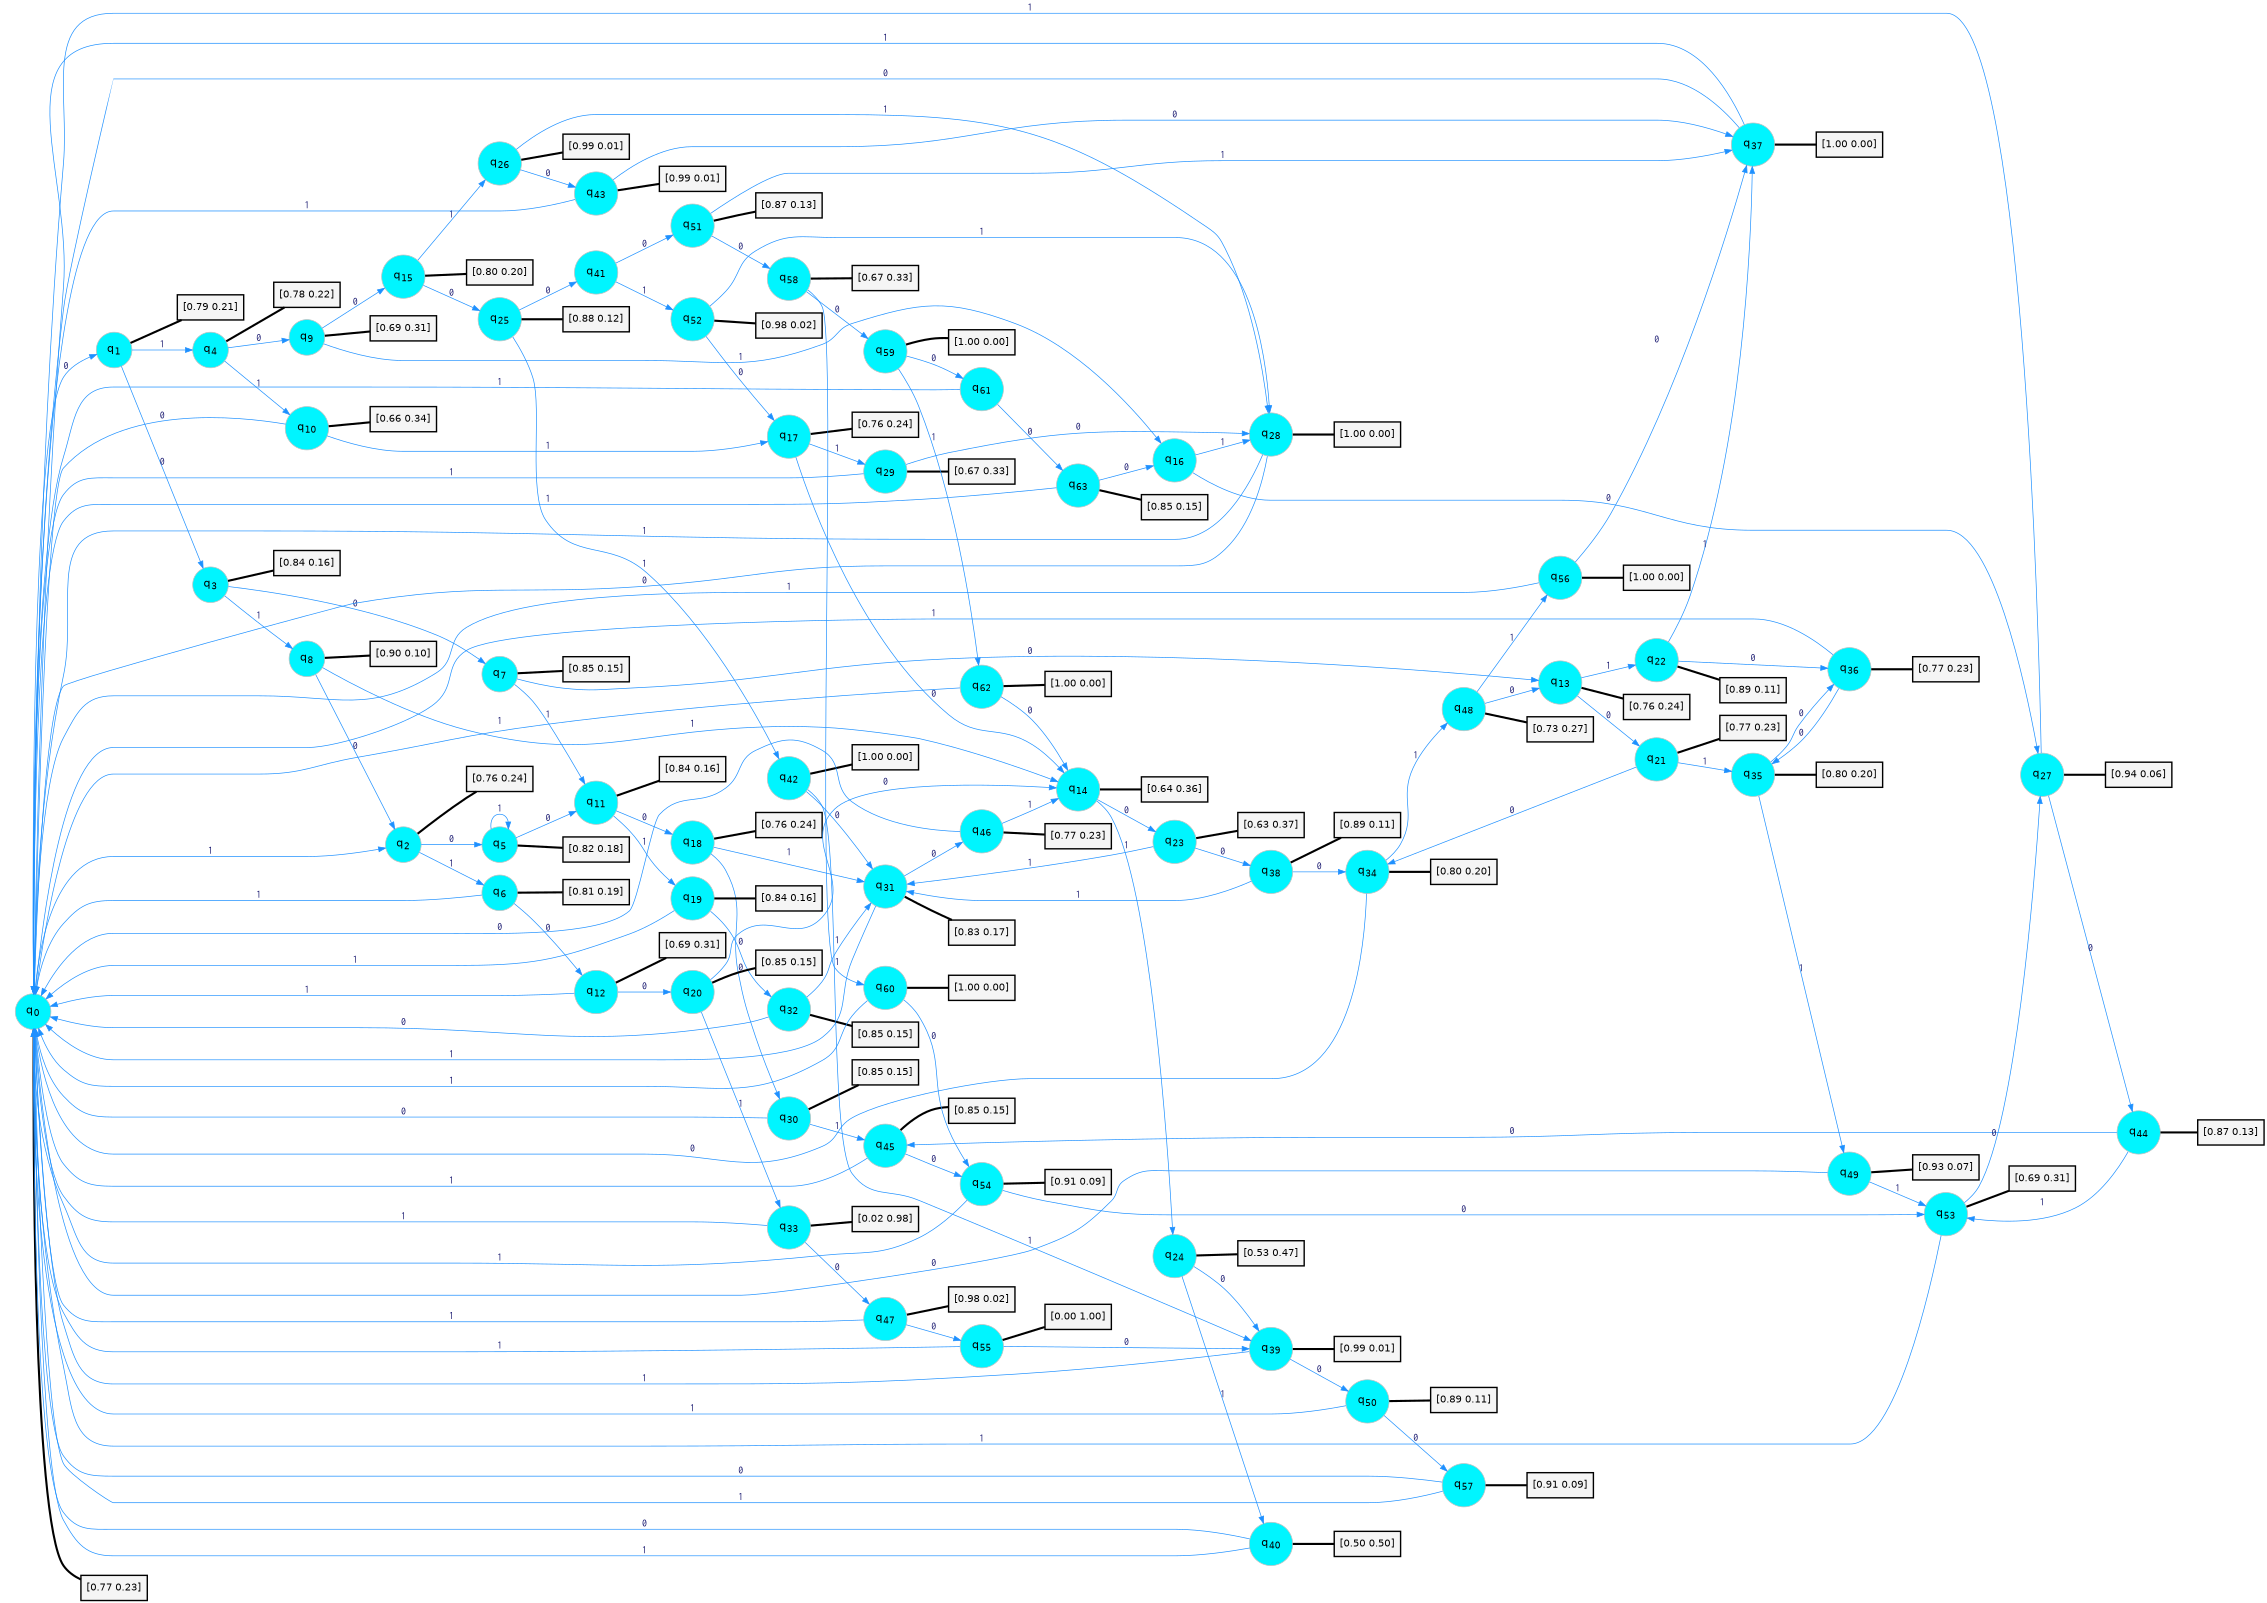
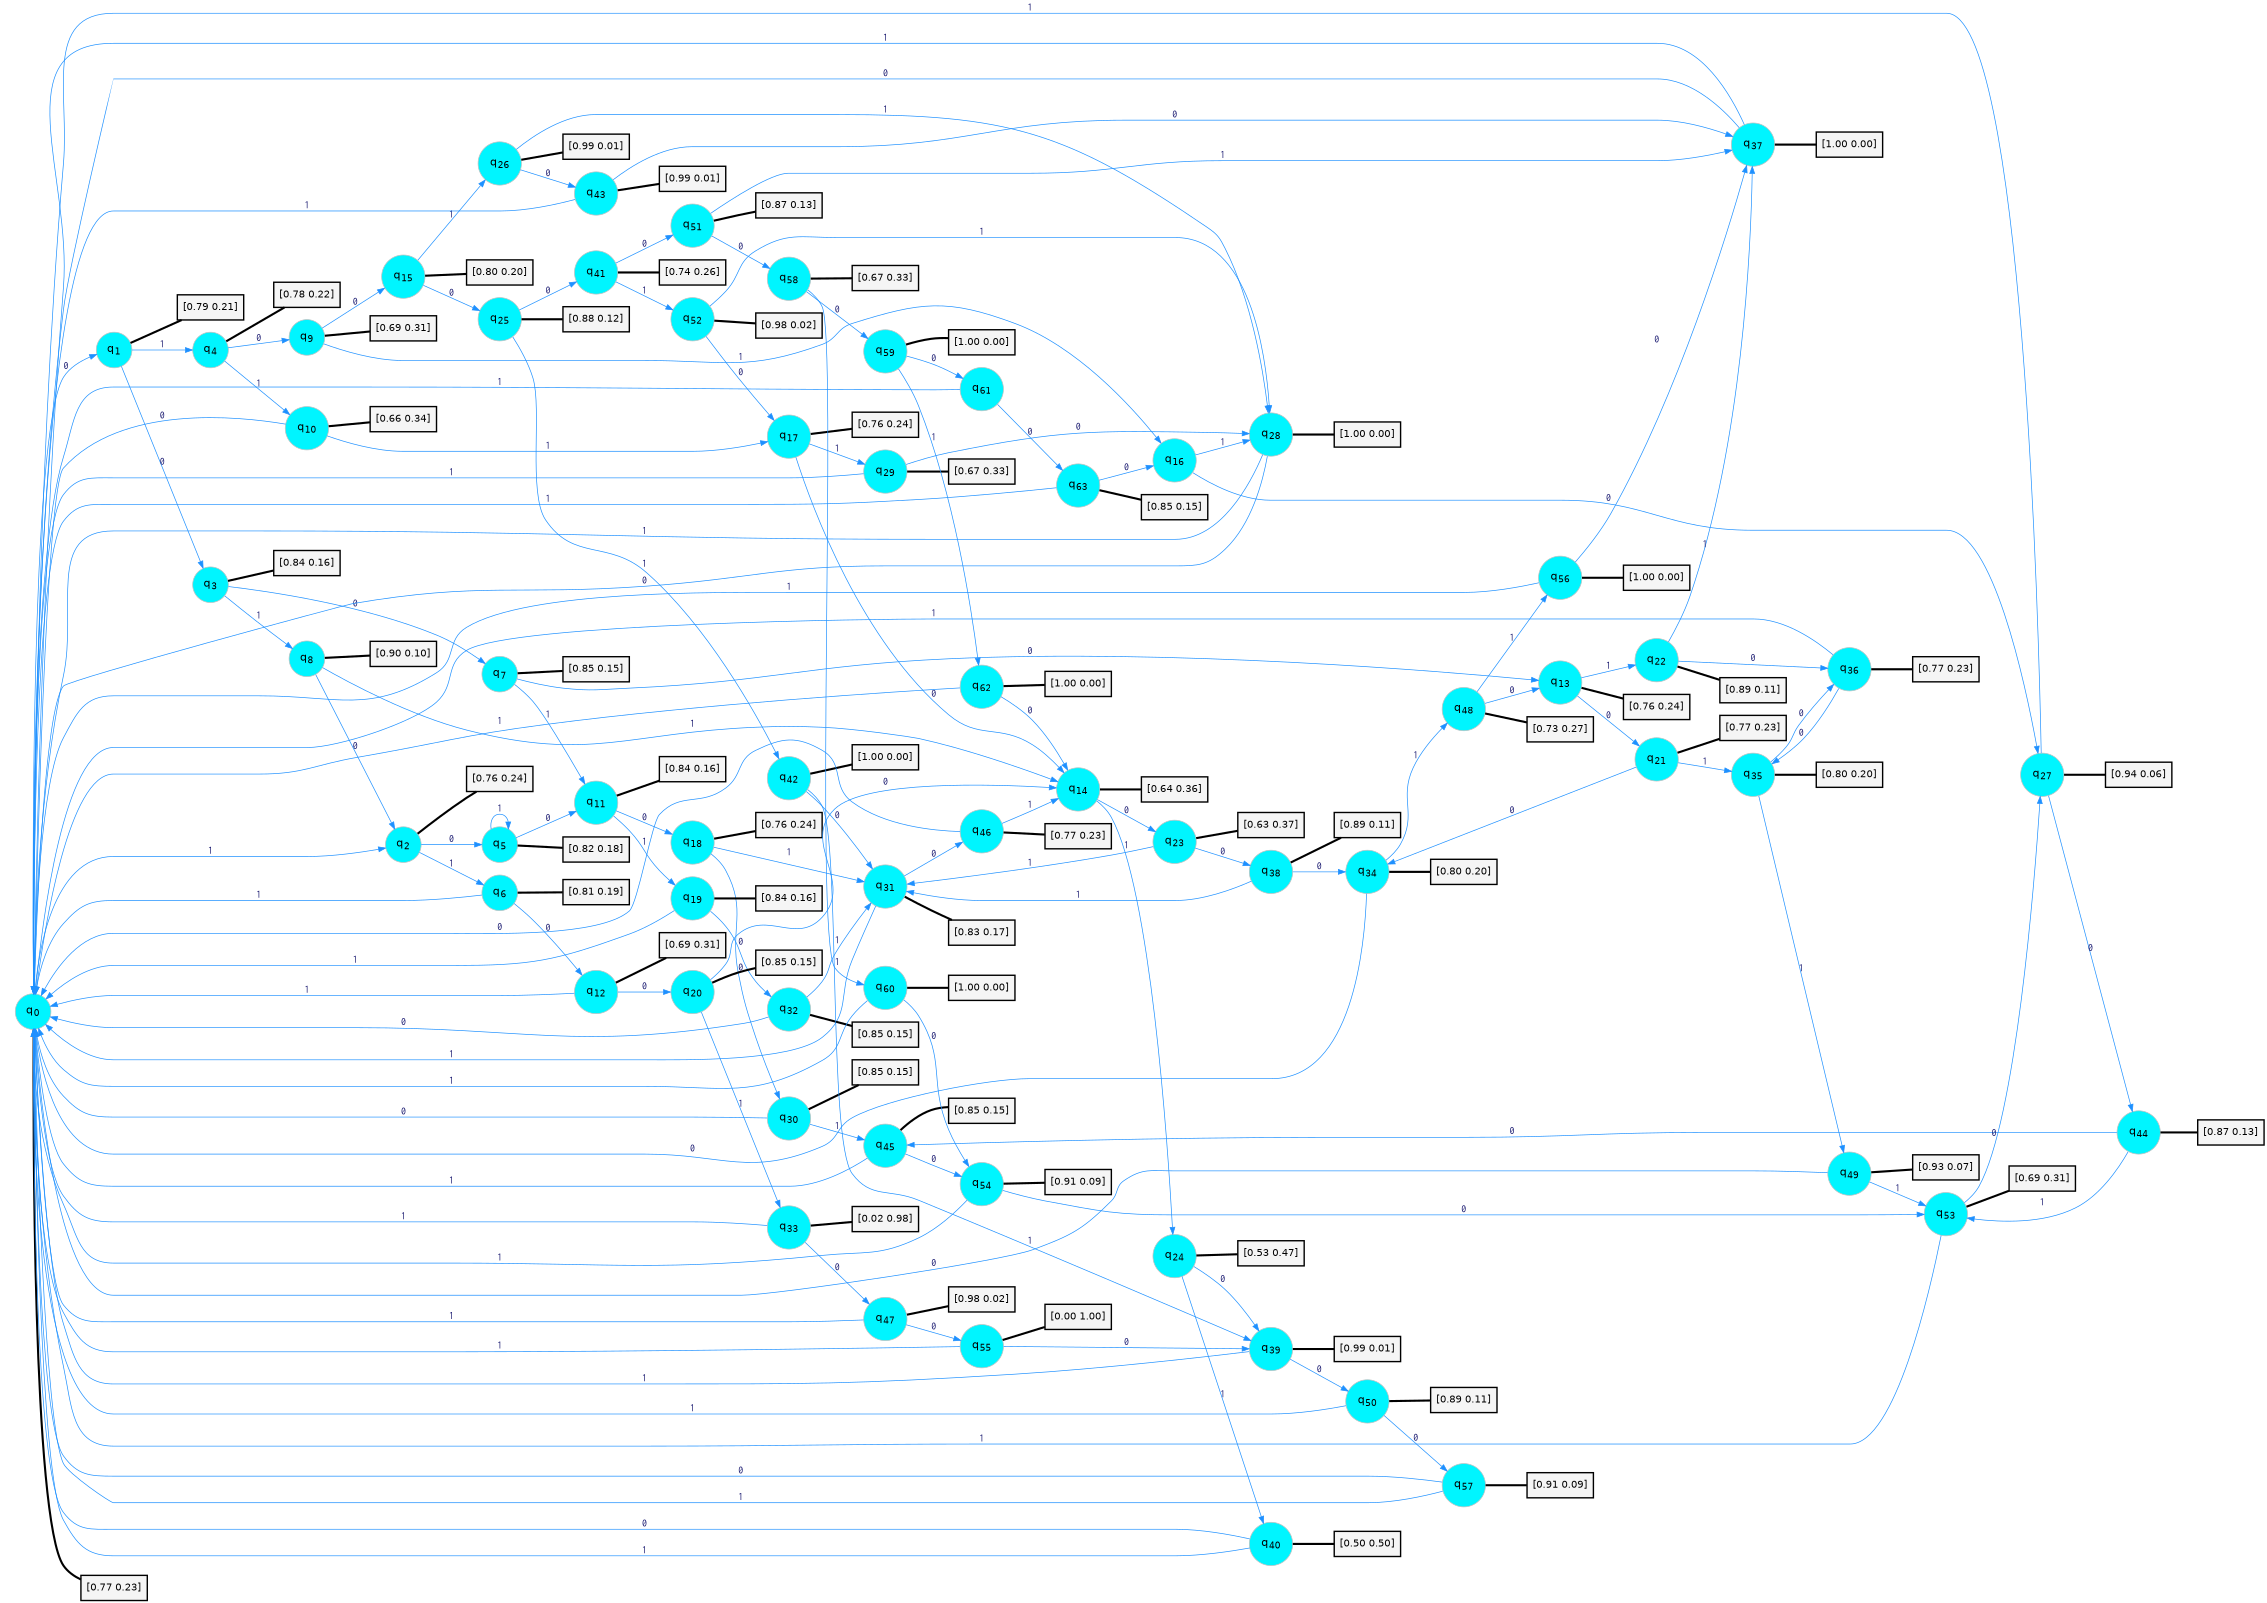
node "[0.74 0.26]": added
